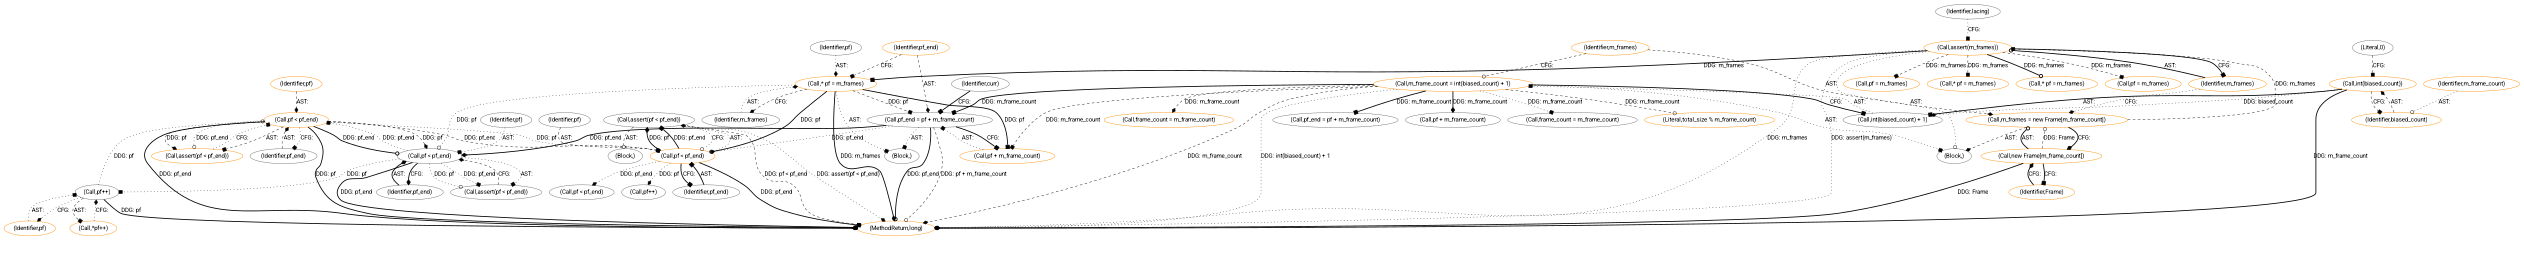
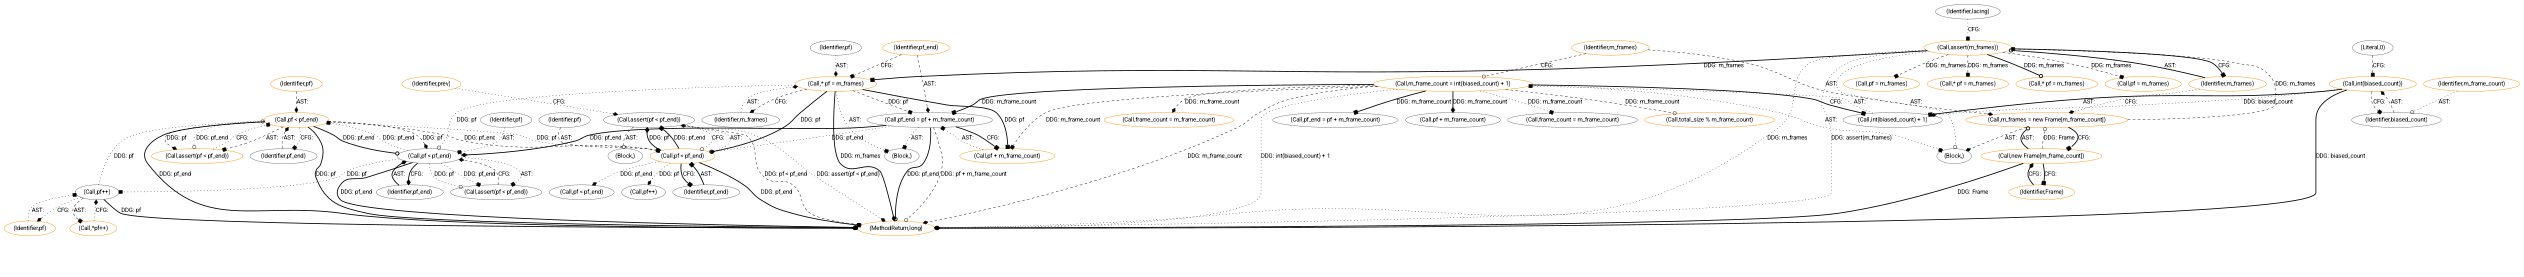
node "(Identifier,prev)": added
node "(Identifier,curr)": removed
node "(Literal,total_size % m_frame_count)": label "(Literal,total_size % m_frame_count)" -> "(Call,total_size % m_frame_count)"
node "(Identifier,biased_count)": color darkorange -> gray40
edge "(Call,m_frames = new Frame[m_frame_count])" -> "(Call,new Frame[m_frame_count])": arrowhead diamond -> box
edge "(Call,int(biased_count))" -> "(MethodReturn,long)": label "DDG: m_frame_count" -> "DDG: biased_count"
